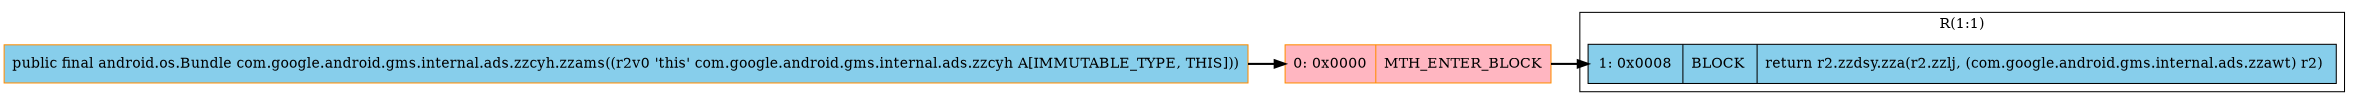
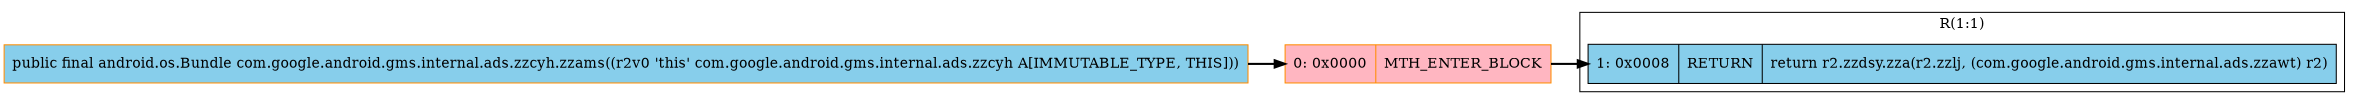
node "1: 0x0008": text "BLOCK" -> "RETURN"
